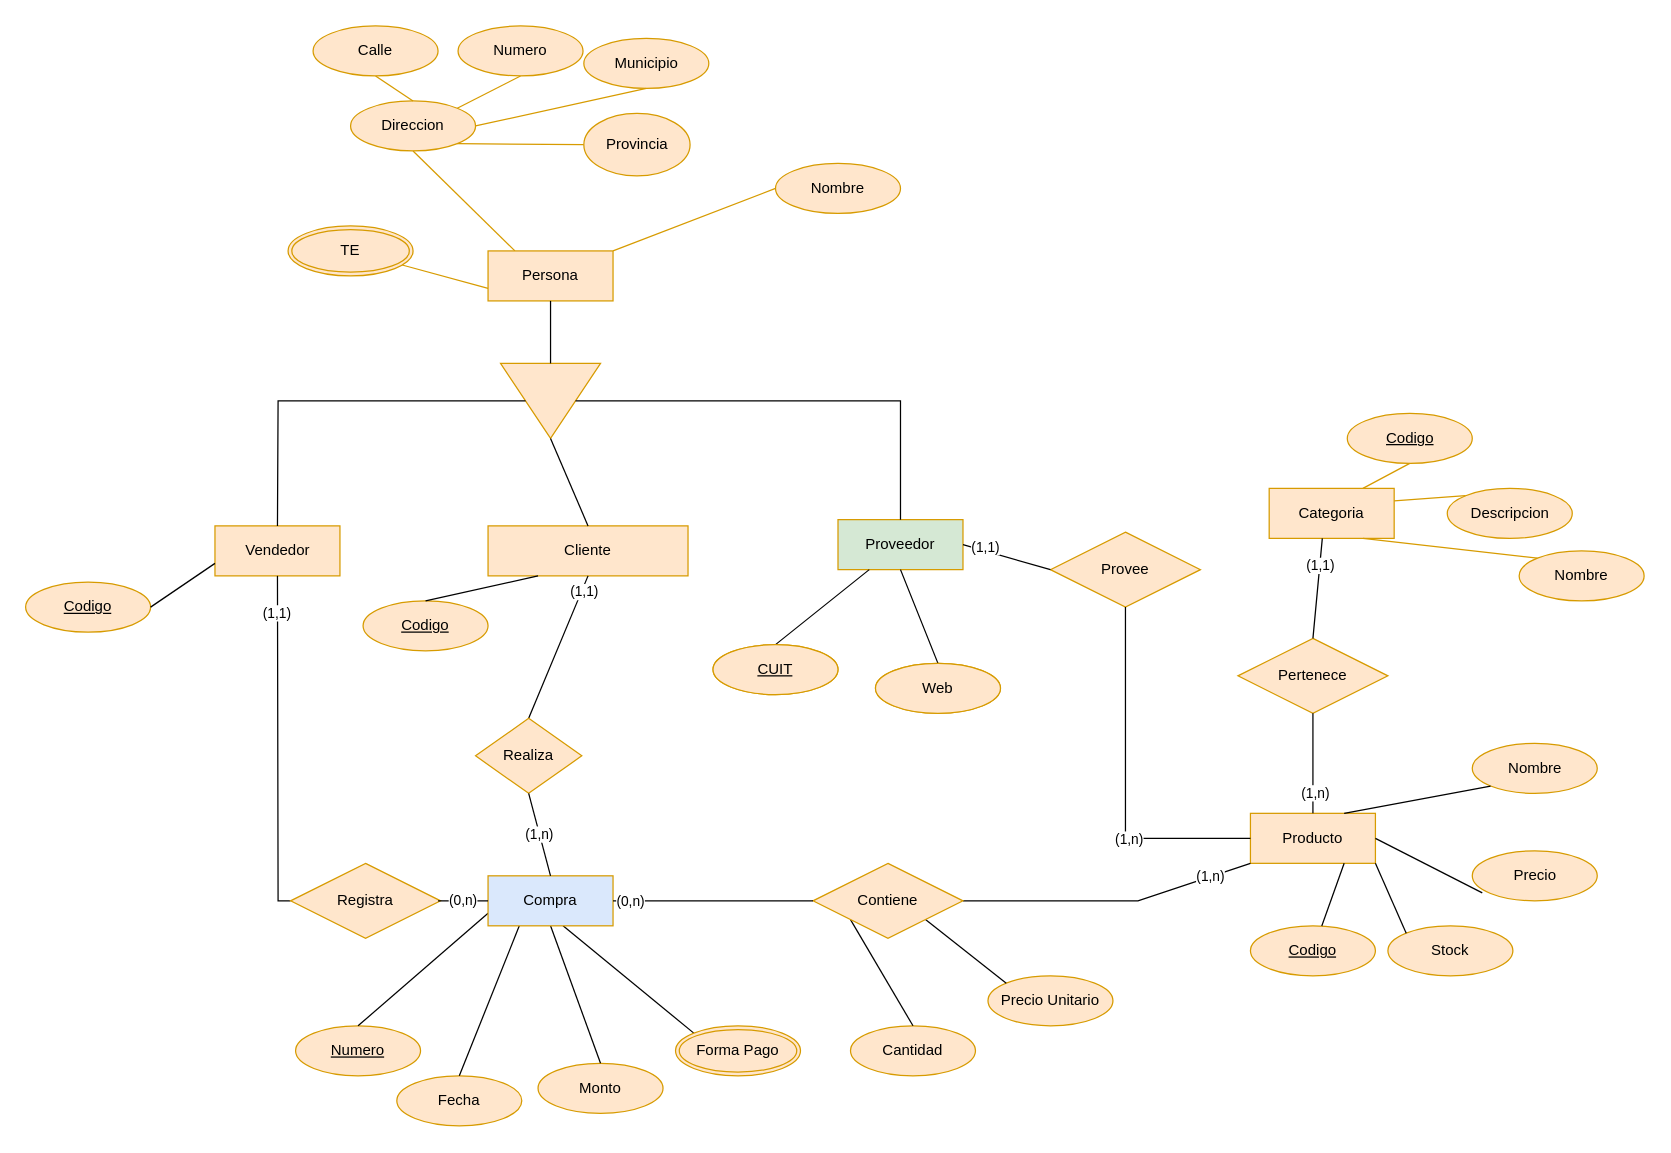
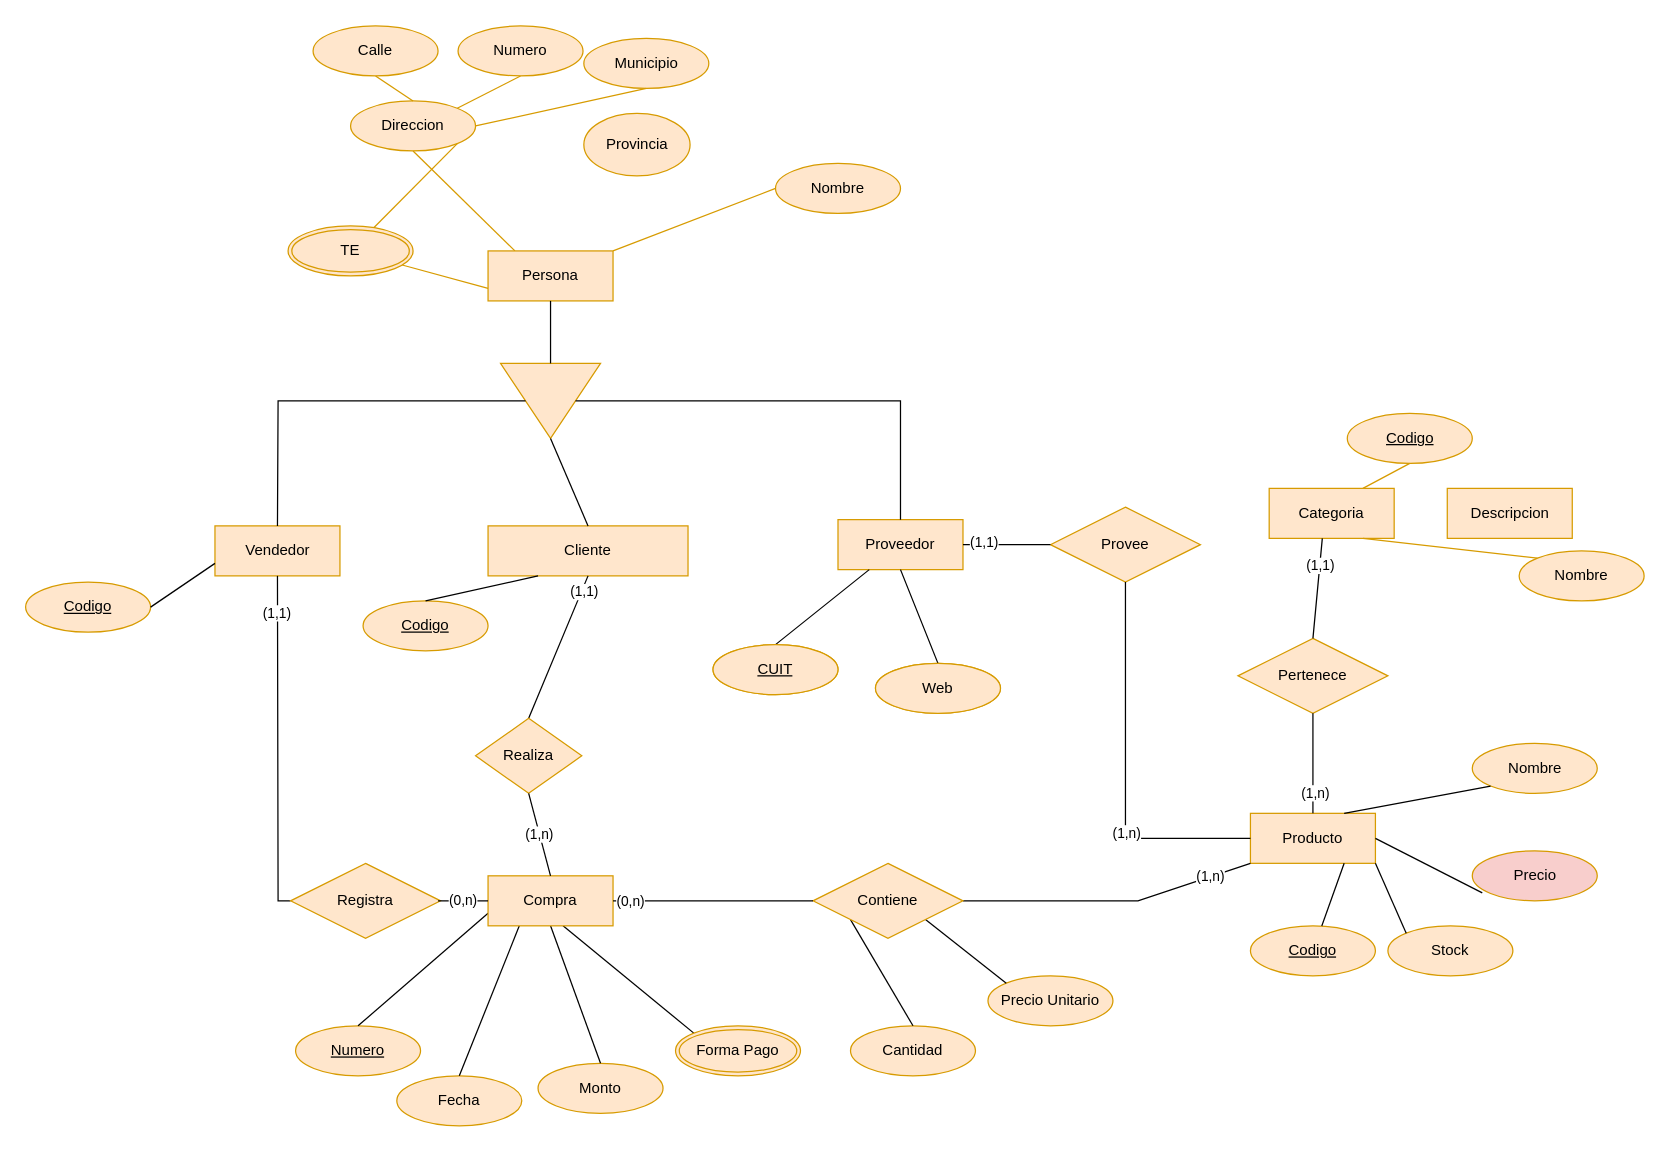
edge "Direccion" -- "Provincia": now "Direccion" -- "TE"
edge "Categoria" -- "Descripcion": removed
node "Descripcion": shape ellipse -> rectangle
node "Proveedor": fillcolor #d5e8d4 -> #ffe6cc
node "Provee": moved (1126, 569) -> (1126, 544)
node "Precio": fillcolor #ffe6cc -> #f8cecc
node "Compra": fillcolor #dae8fc -> #ffe6cc
